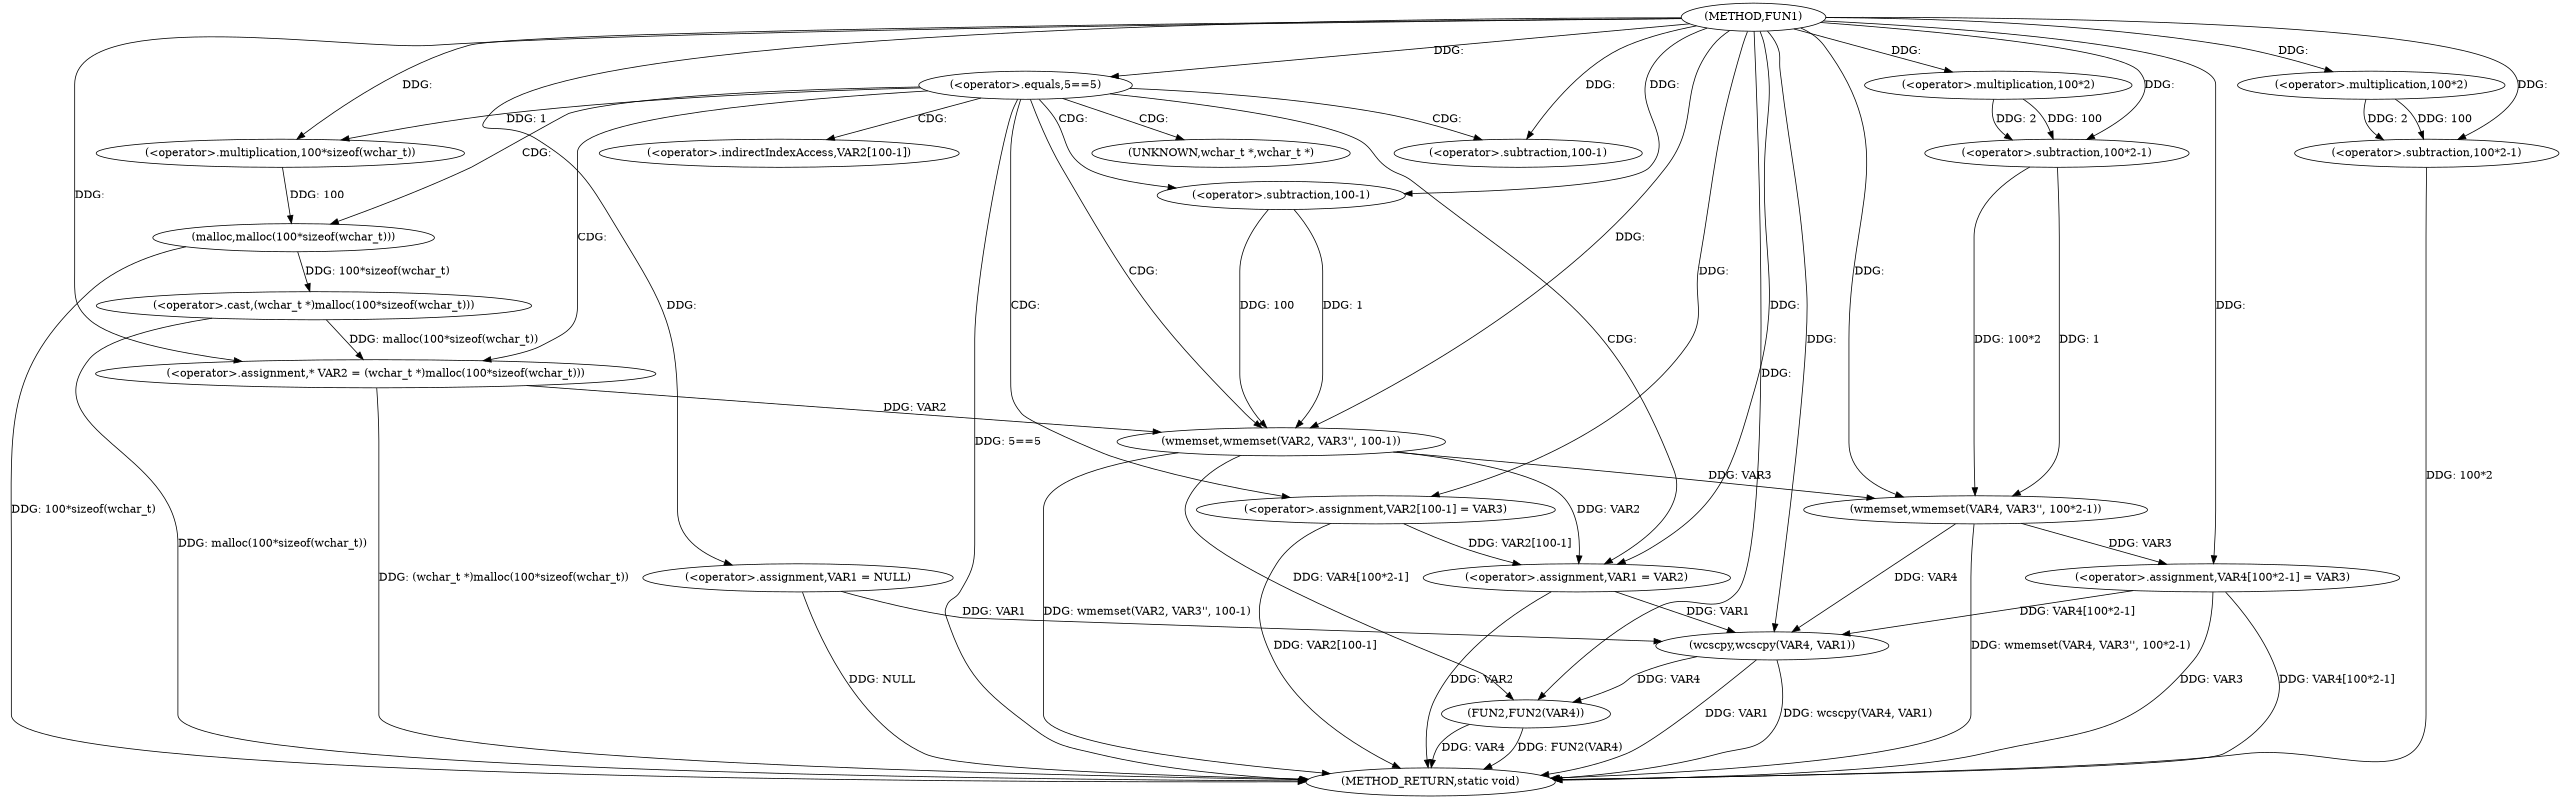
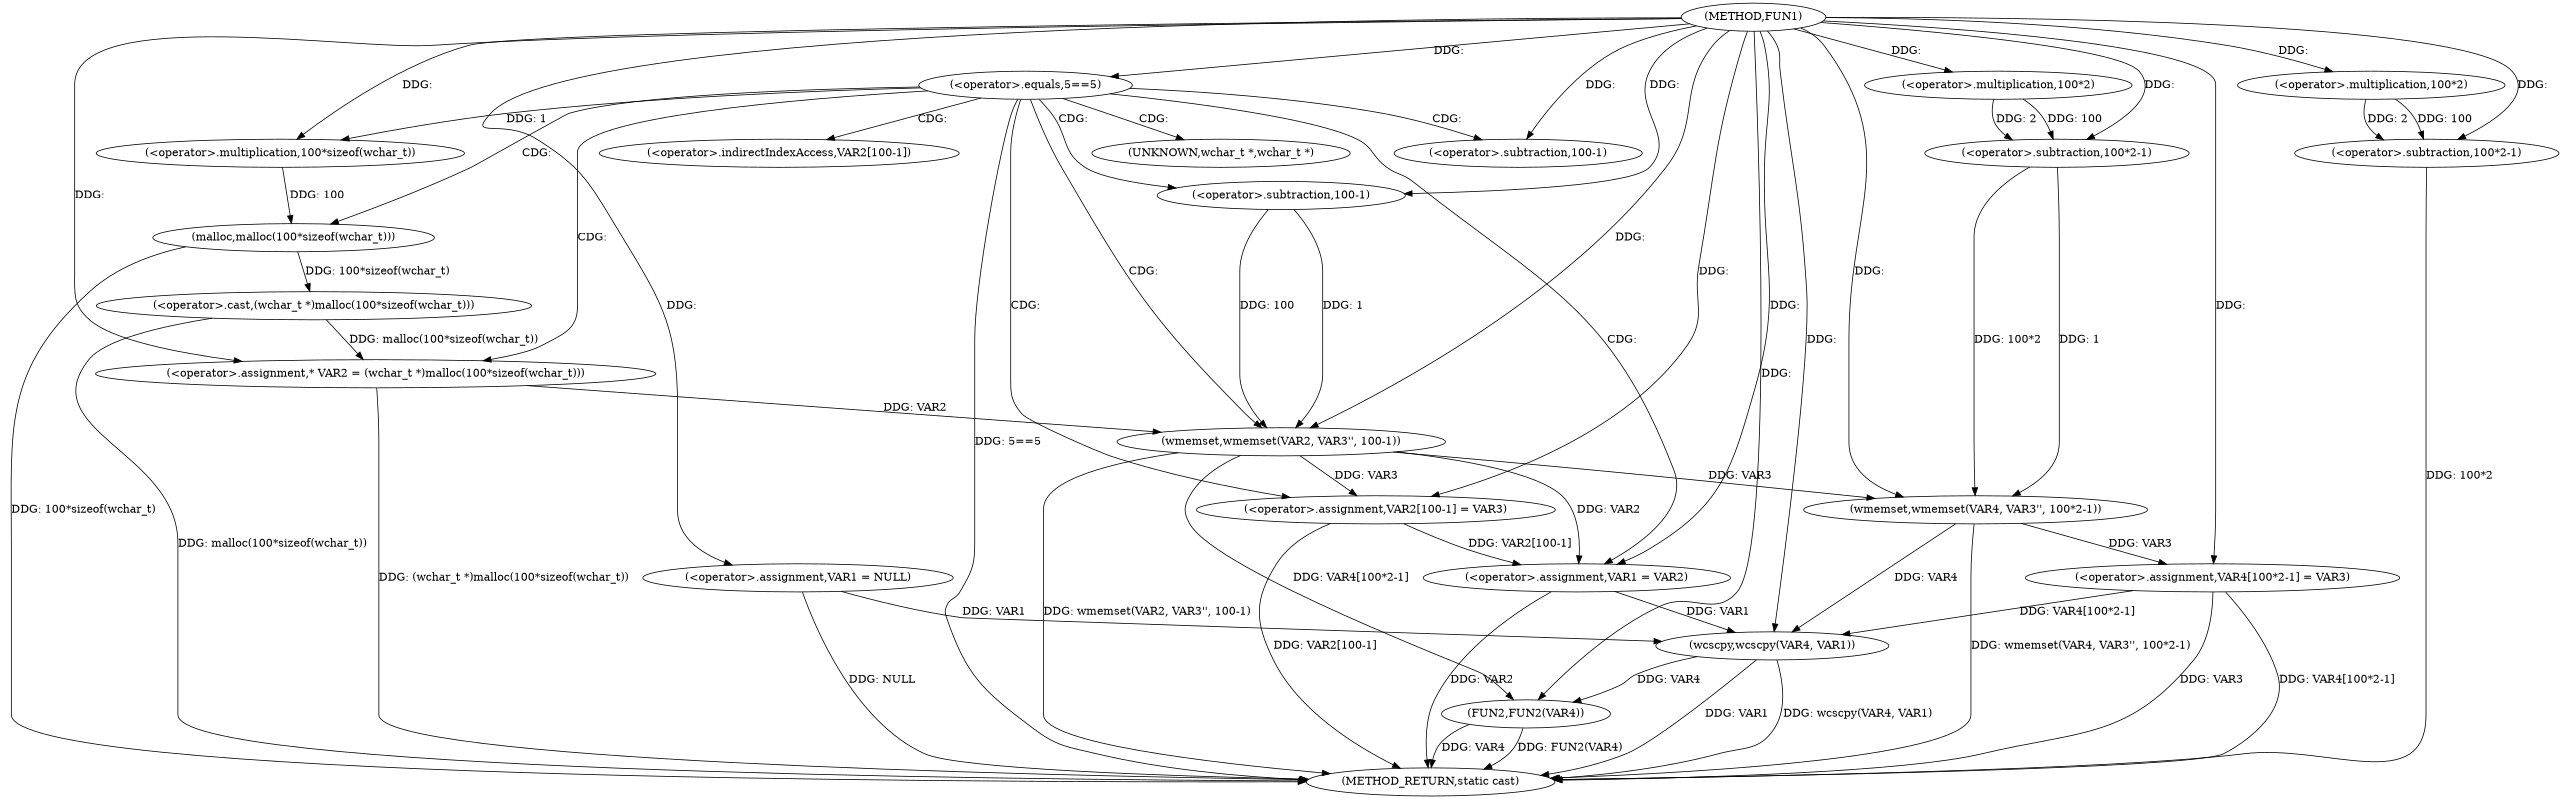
edge "(wmemset,wmemset(VAR2, VAR3'', 100-1))" -> "(<operator>.assignment,VAR2[100-1] = VAR3)": added, label "DDG: VAR3"
node "(METHOD_RETURN,static void)": label "(METHOD_RETURN,static void)" -> "(METHOD_RETURN,static cast)"
